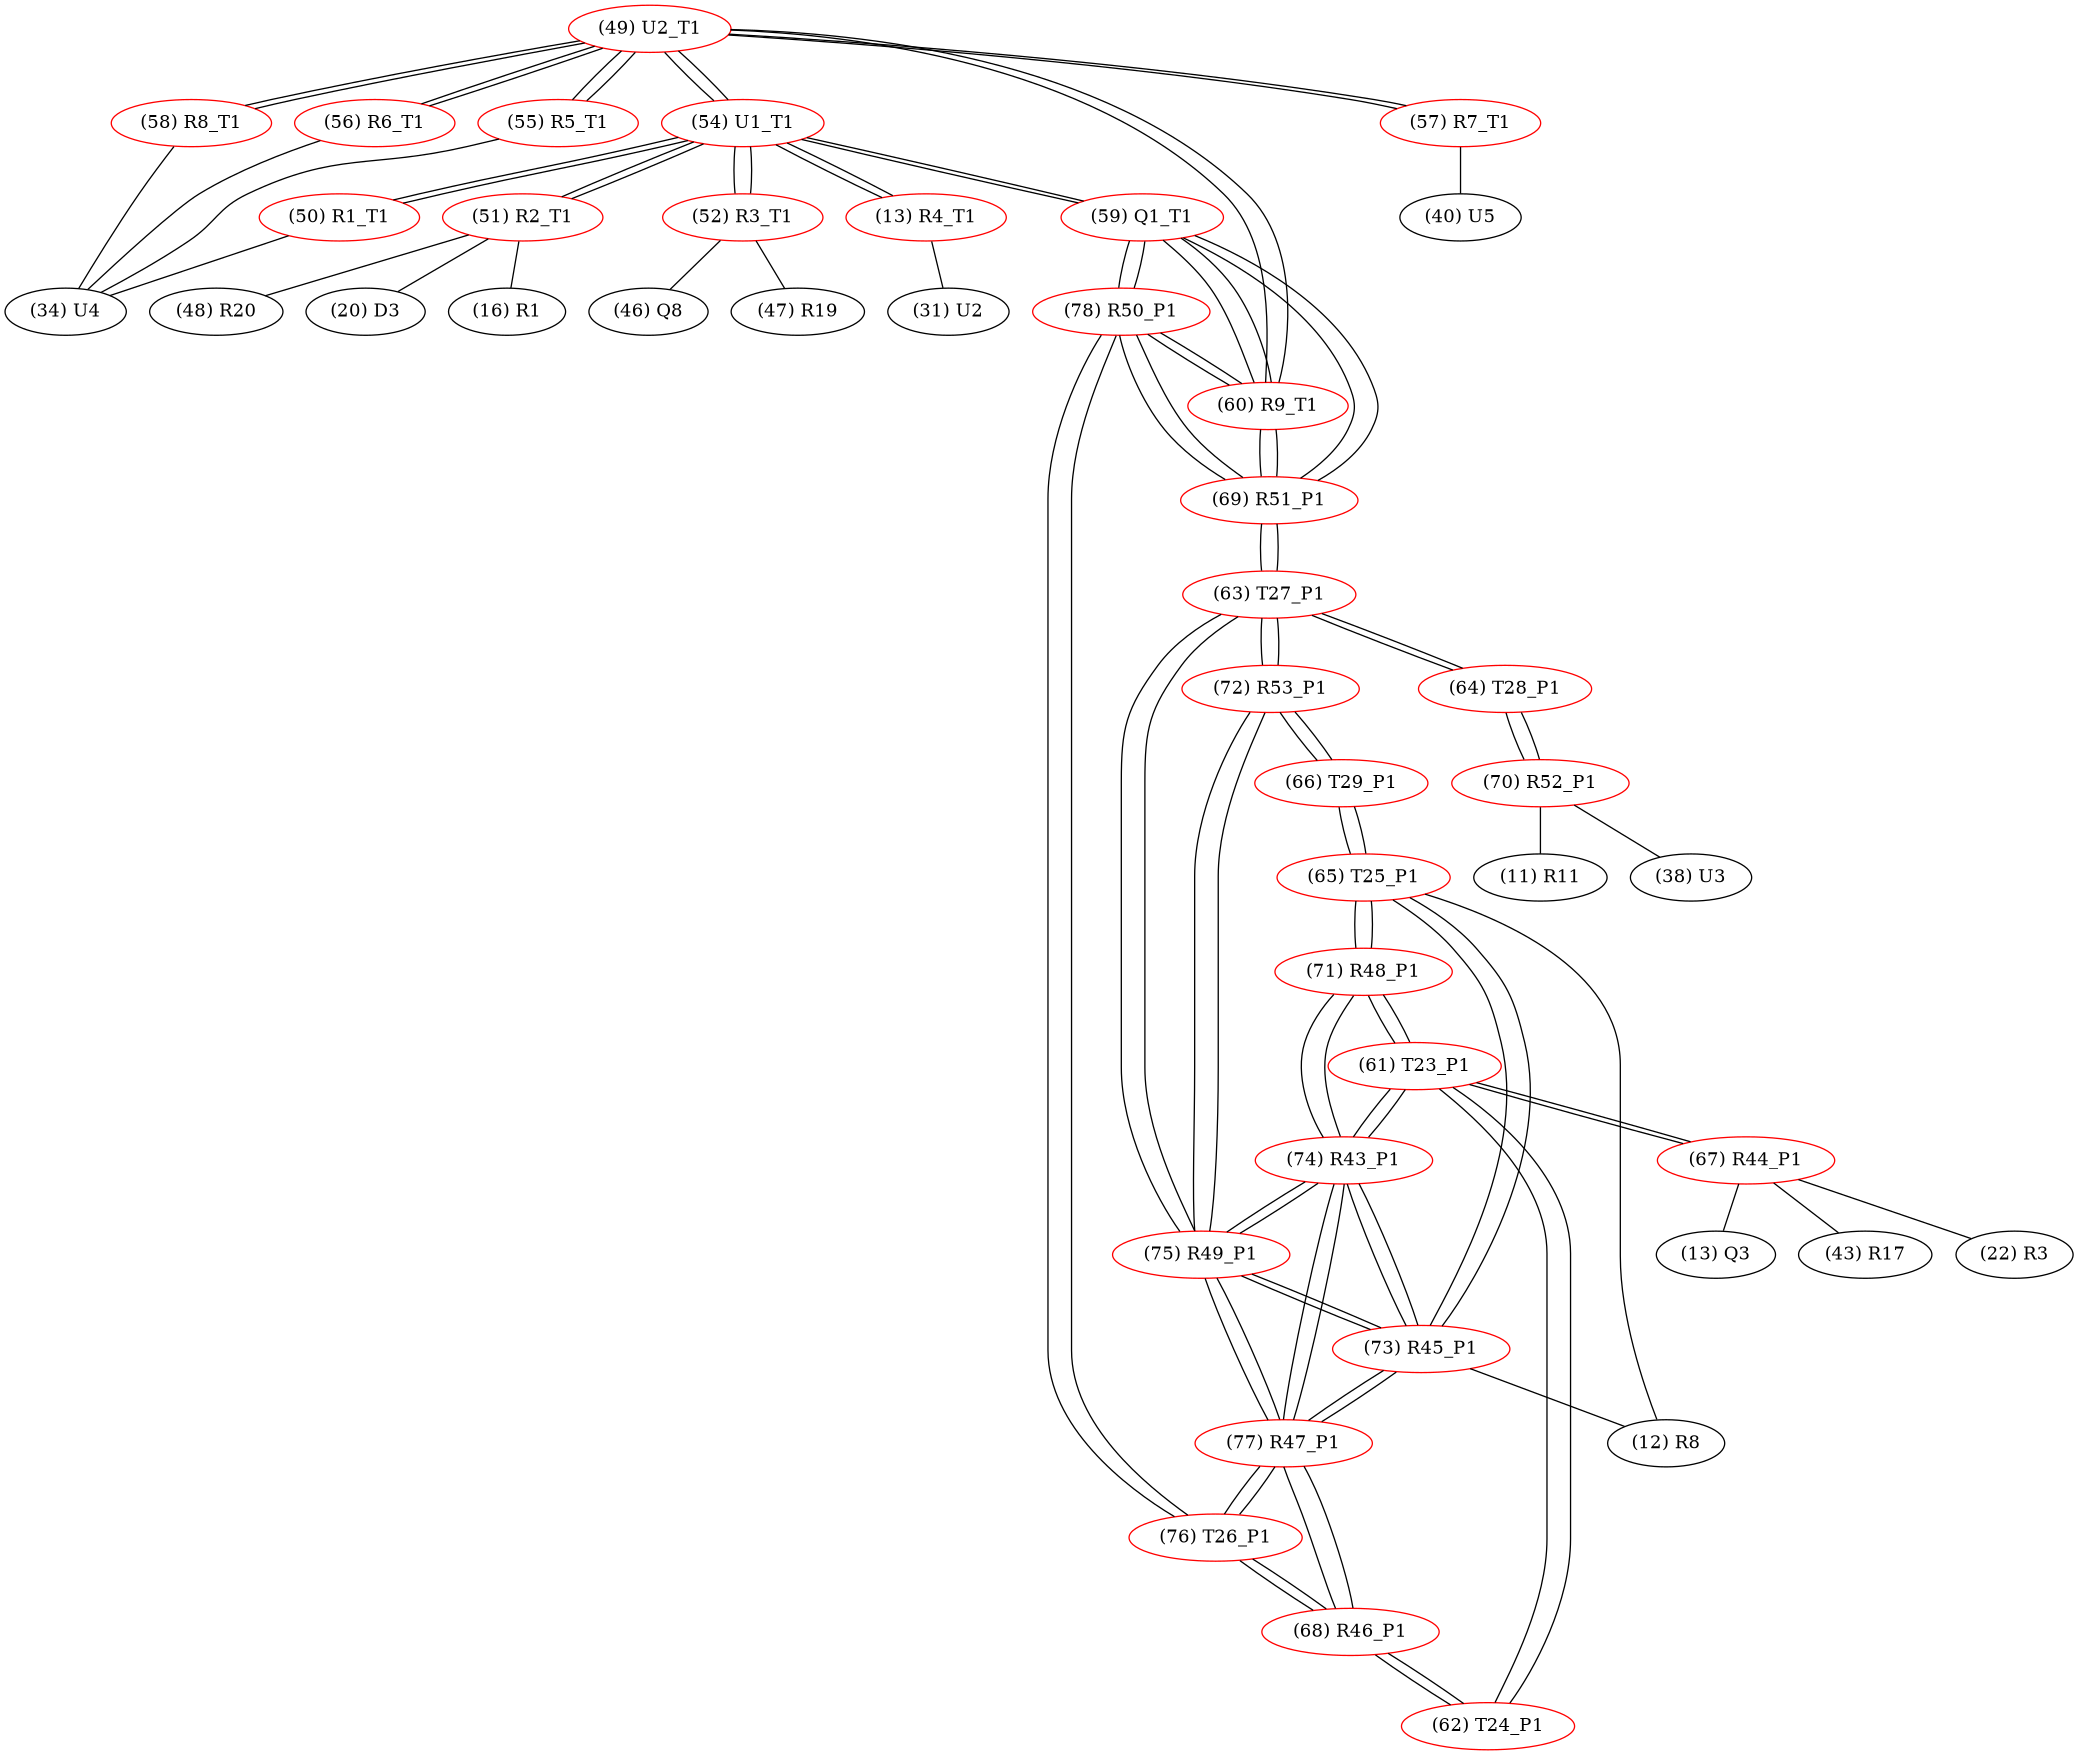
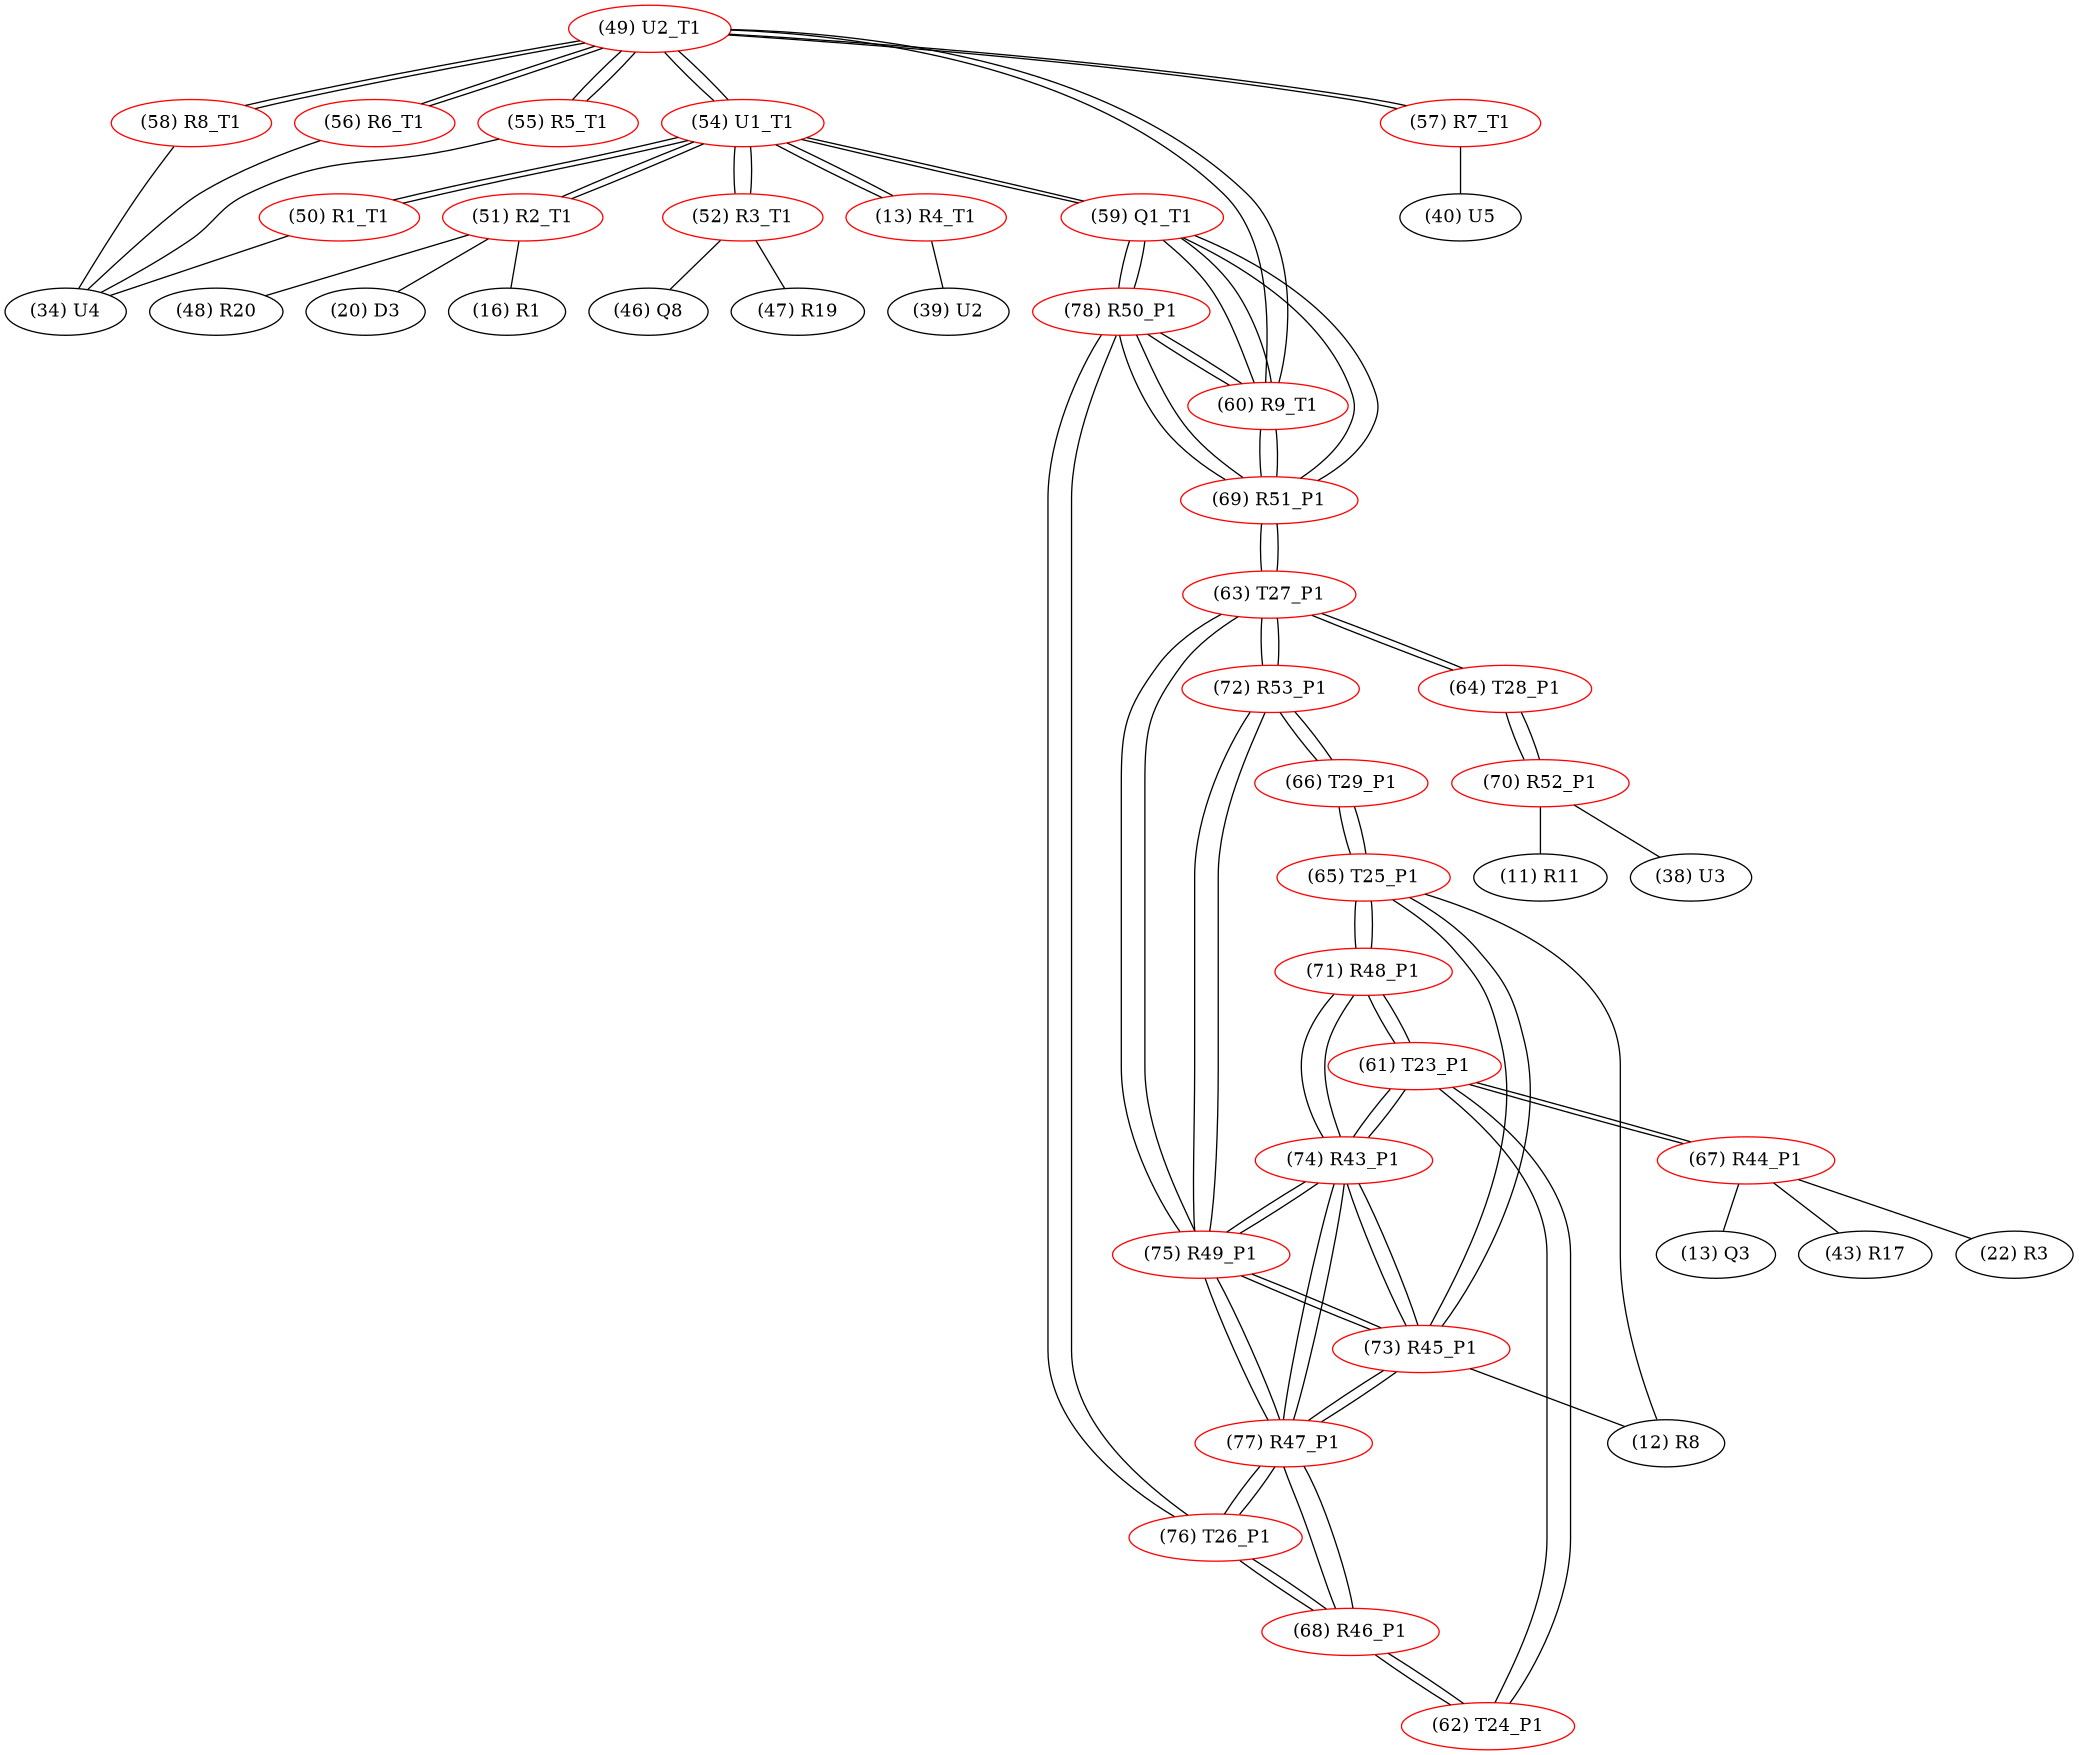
node "(31) U2": label "(31) U2" -> "(39) U2"
